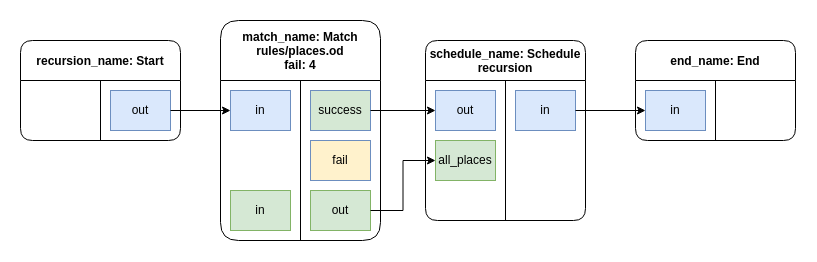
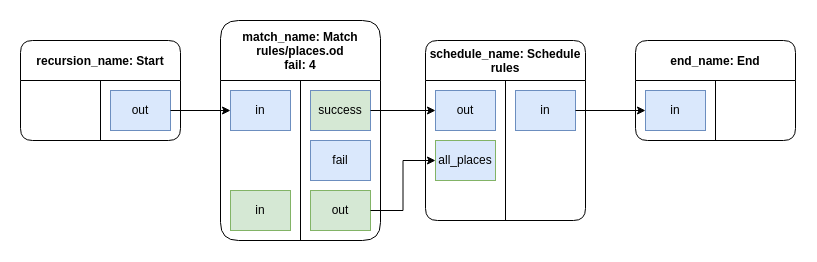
node "schedule_name: Schedule recursion": label "schedule_name: Schedule recursion" -> "schedule_name: Schedule rules"
node "fail": fillcolor #fff2cc -> #dae8fc
node "all_places": fillcolor #d5e8d4 -> #dae8fc
